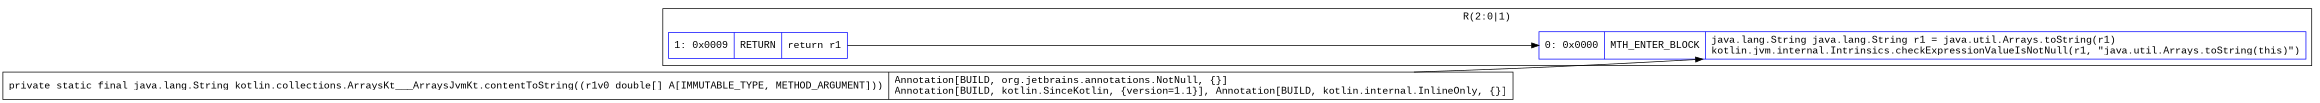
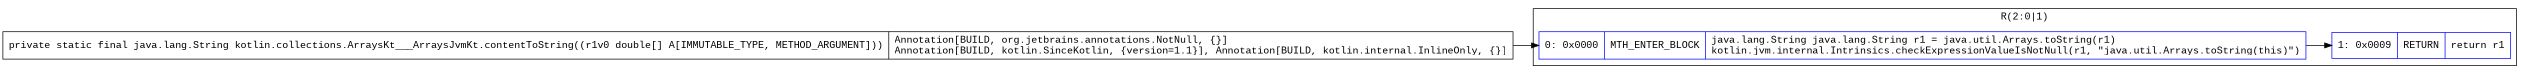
edge "1: 0x0009" -> "0: 0x0000": reversed
